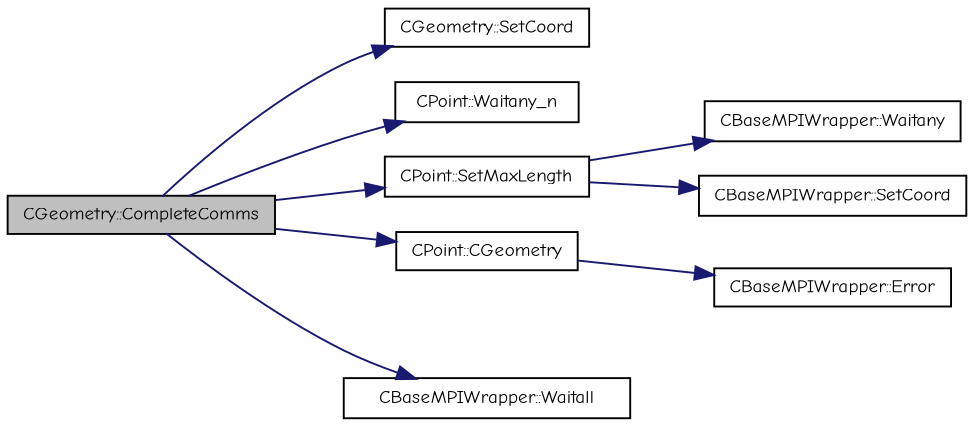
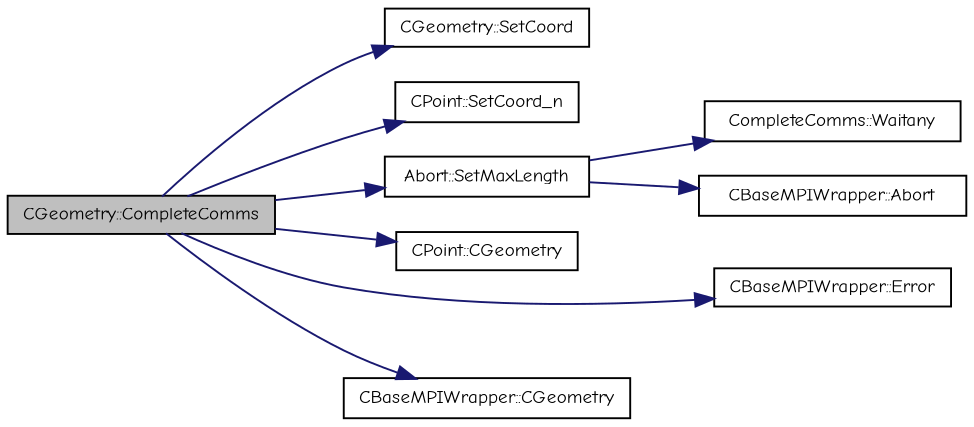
node "CPoint::Waitany_n": label "CPoint::Waitany_n" -> "CPoint::SetCoord_n"
node "CBaseMPIWrapper::Waitany": label "CBaseMPIWrapper::Waitany" -> "CompleteComms::Waitany"
node "CPoint::SetMaxLength": label "CPoint::SetMaxLength" -> "Abort::SetMaxLength"
node "CBaseMPIWrapper::SetCoord": label "CBaseMPIWrapper::SetCoord" -> "CBaseMPIWrapper::Abort"
edge "CPoint::CGeometry" -> "CBaseMPIWrapper::Error": now "CGeometry::CompleteComms" -> "CBaseMPIWrapper::Error"
node "CBaseMPIWrapper::Waitall": label "CBaseMPIWrapper::Waitall" -> "CBaseMPIWrapper::CGeometry"
